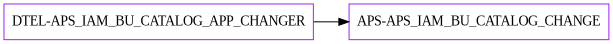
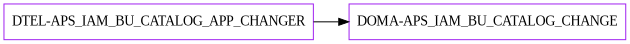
node "APS-APS_IAM_BU_CATALOG_CHANGE": label "APS-APS_IAM_BU_CATALOG_CHANGE" -> "DOMA-APS_IAM_BU_CATALOG_CHANGE"
